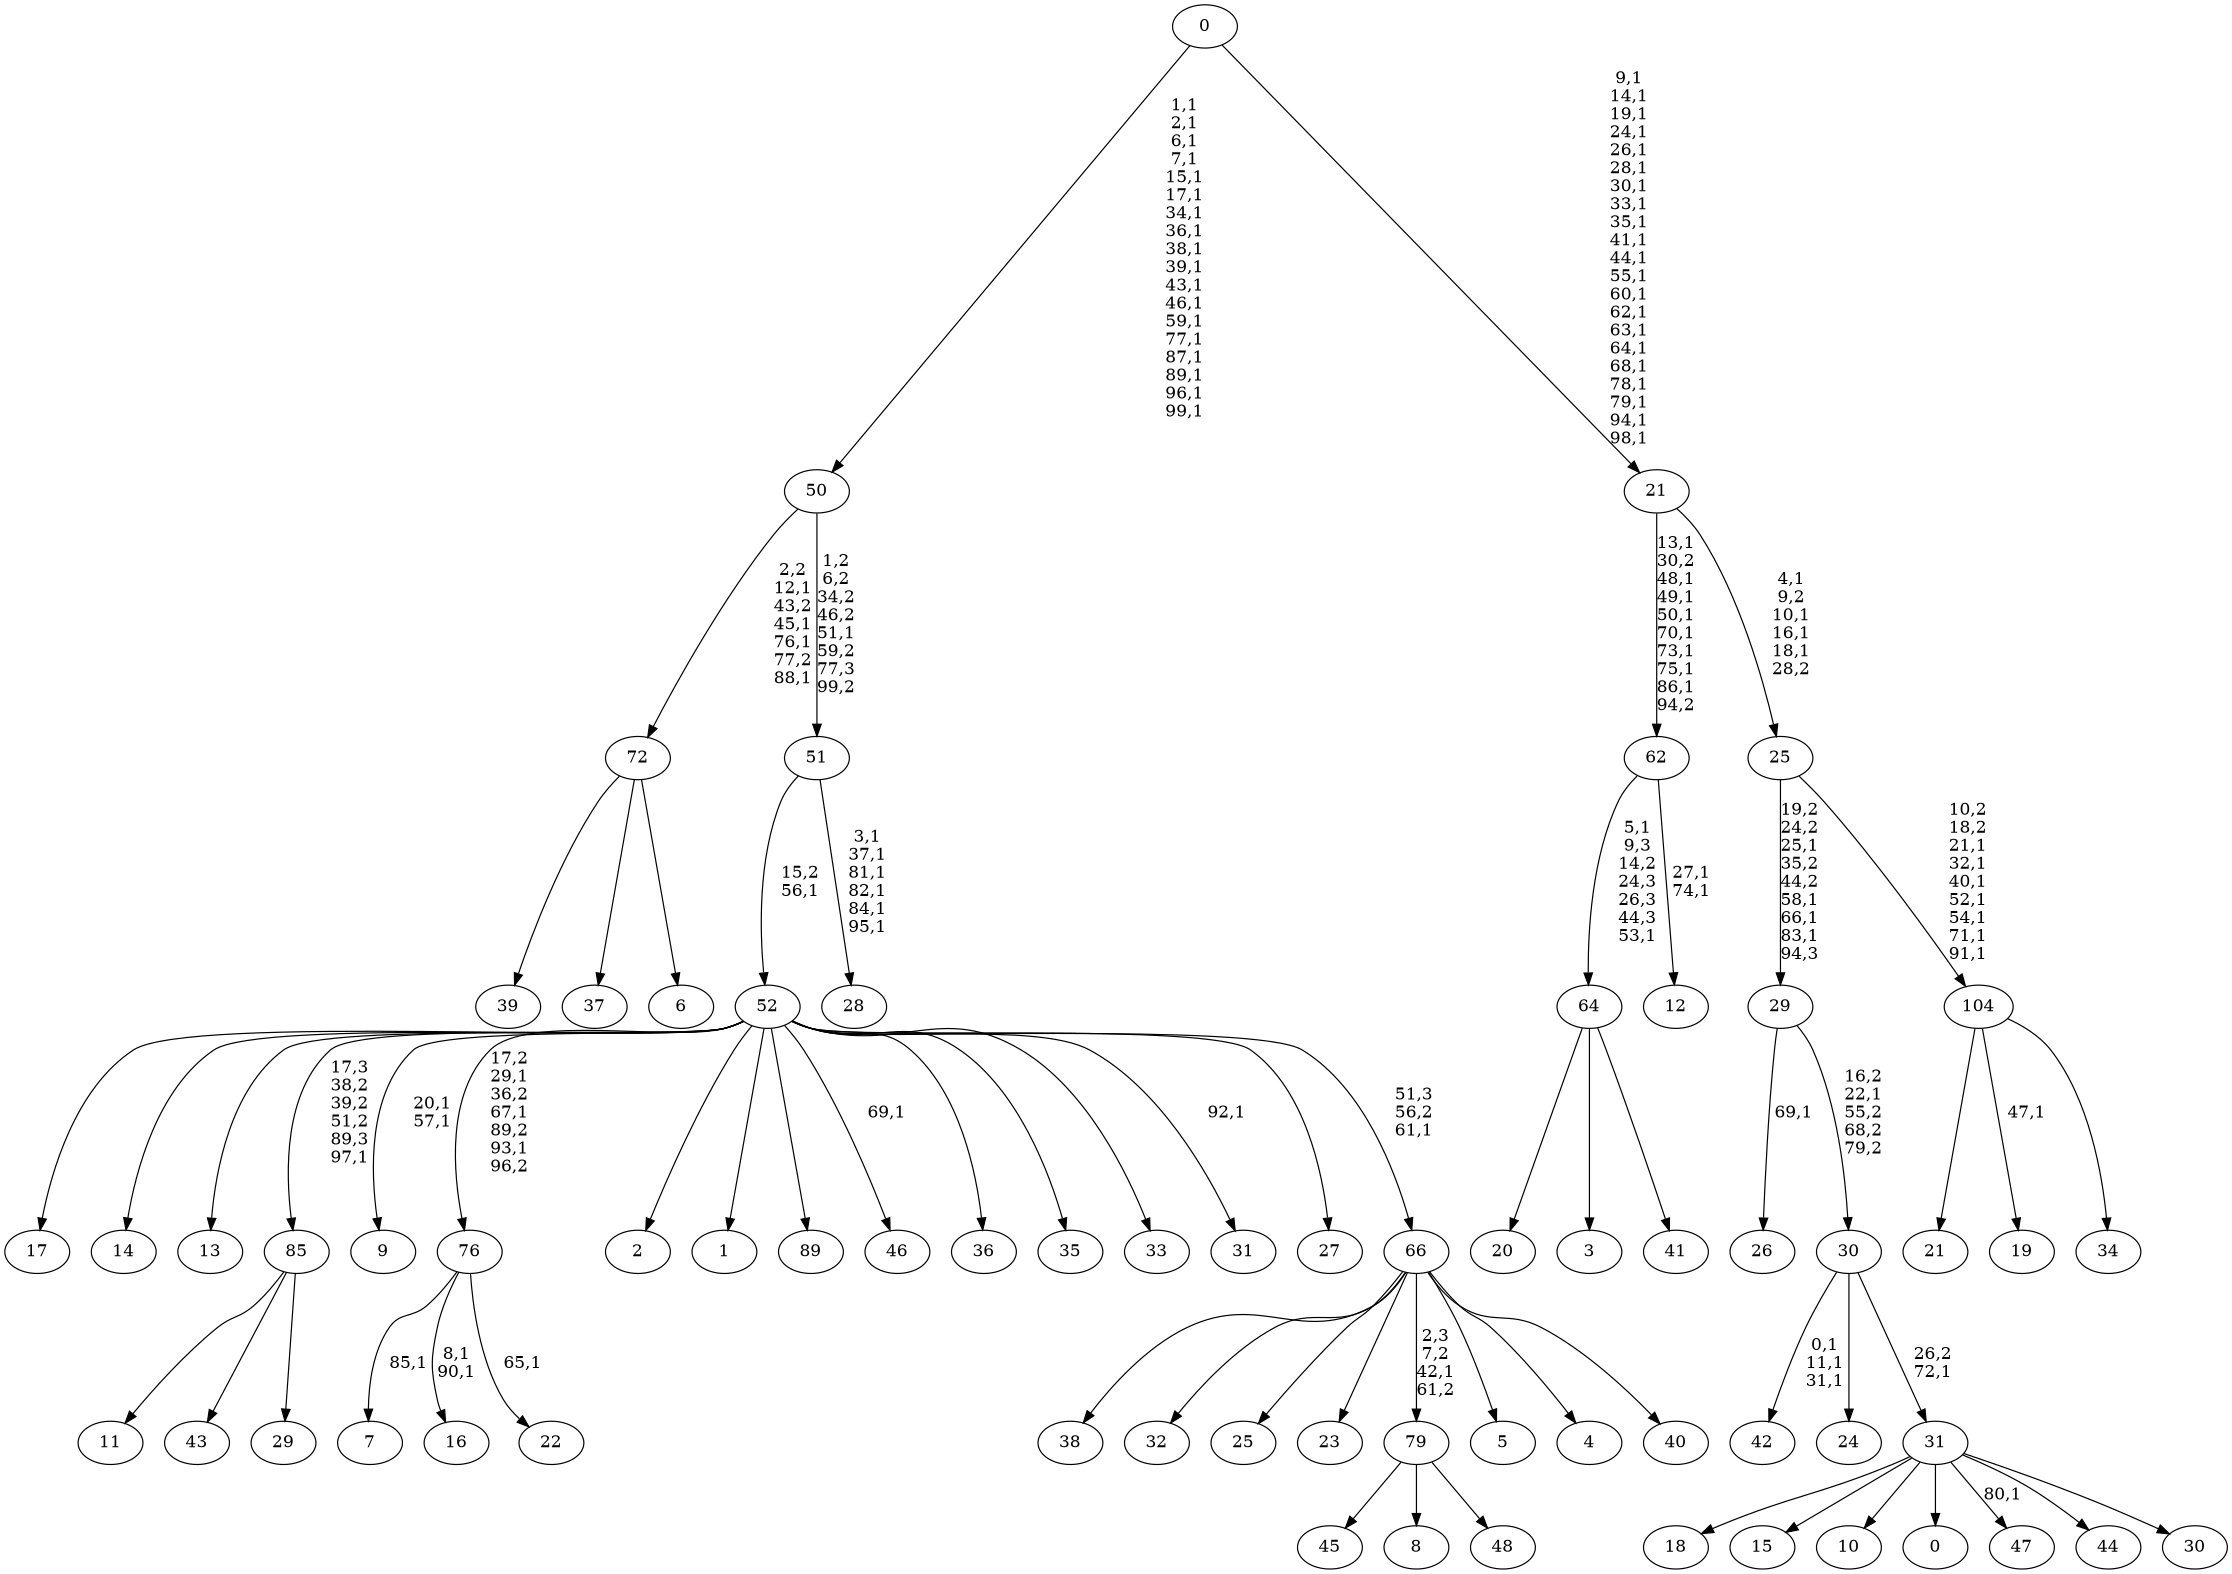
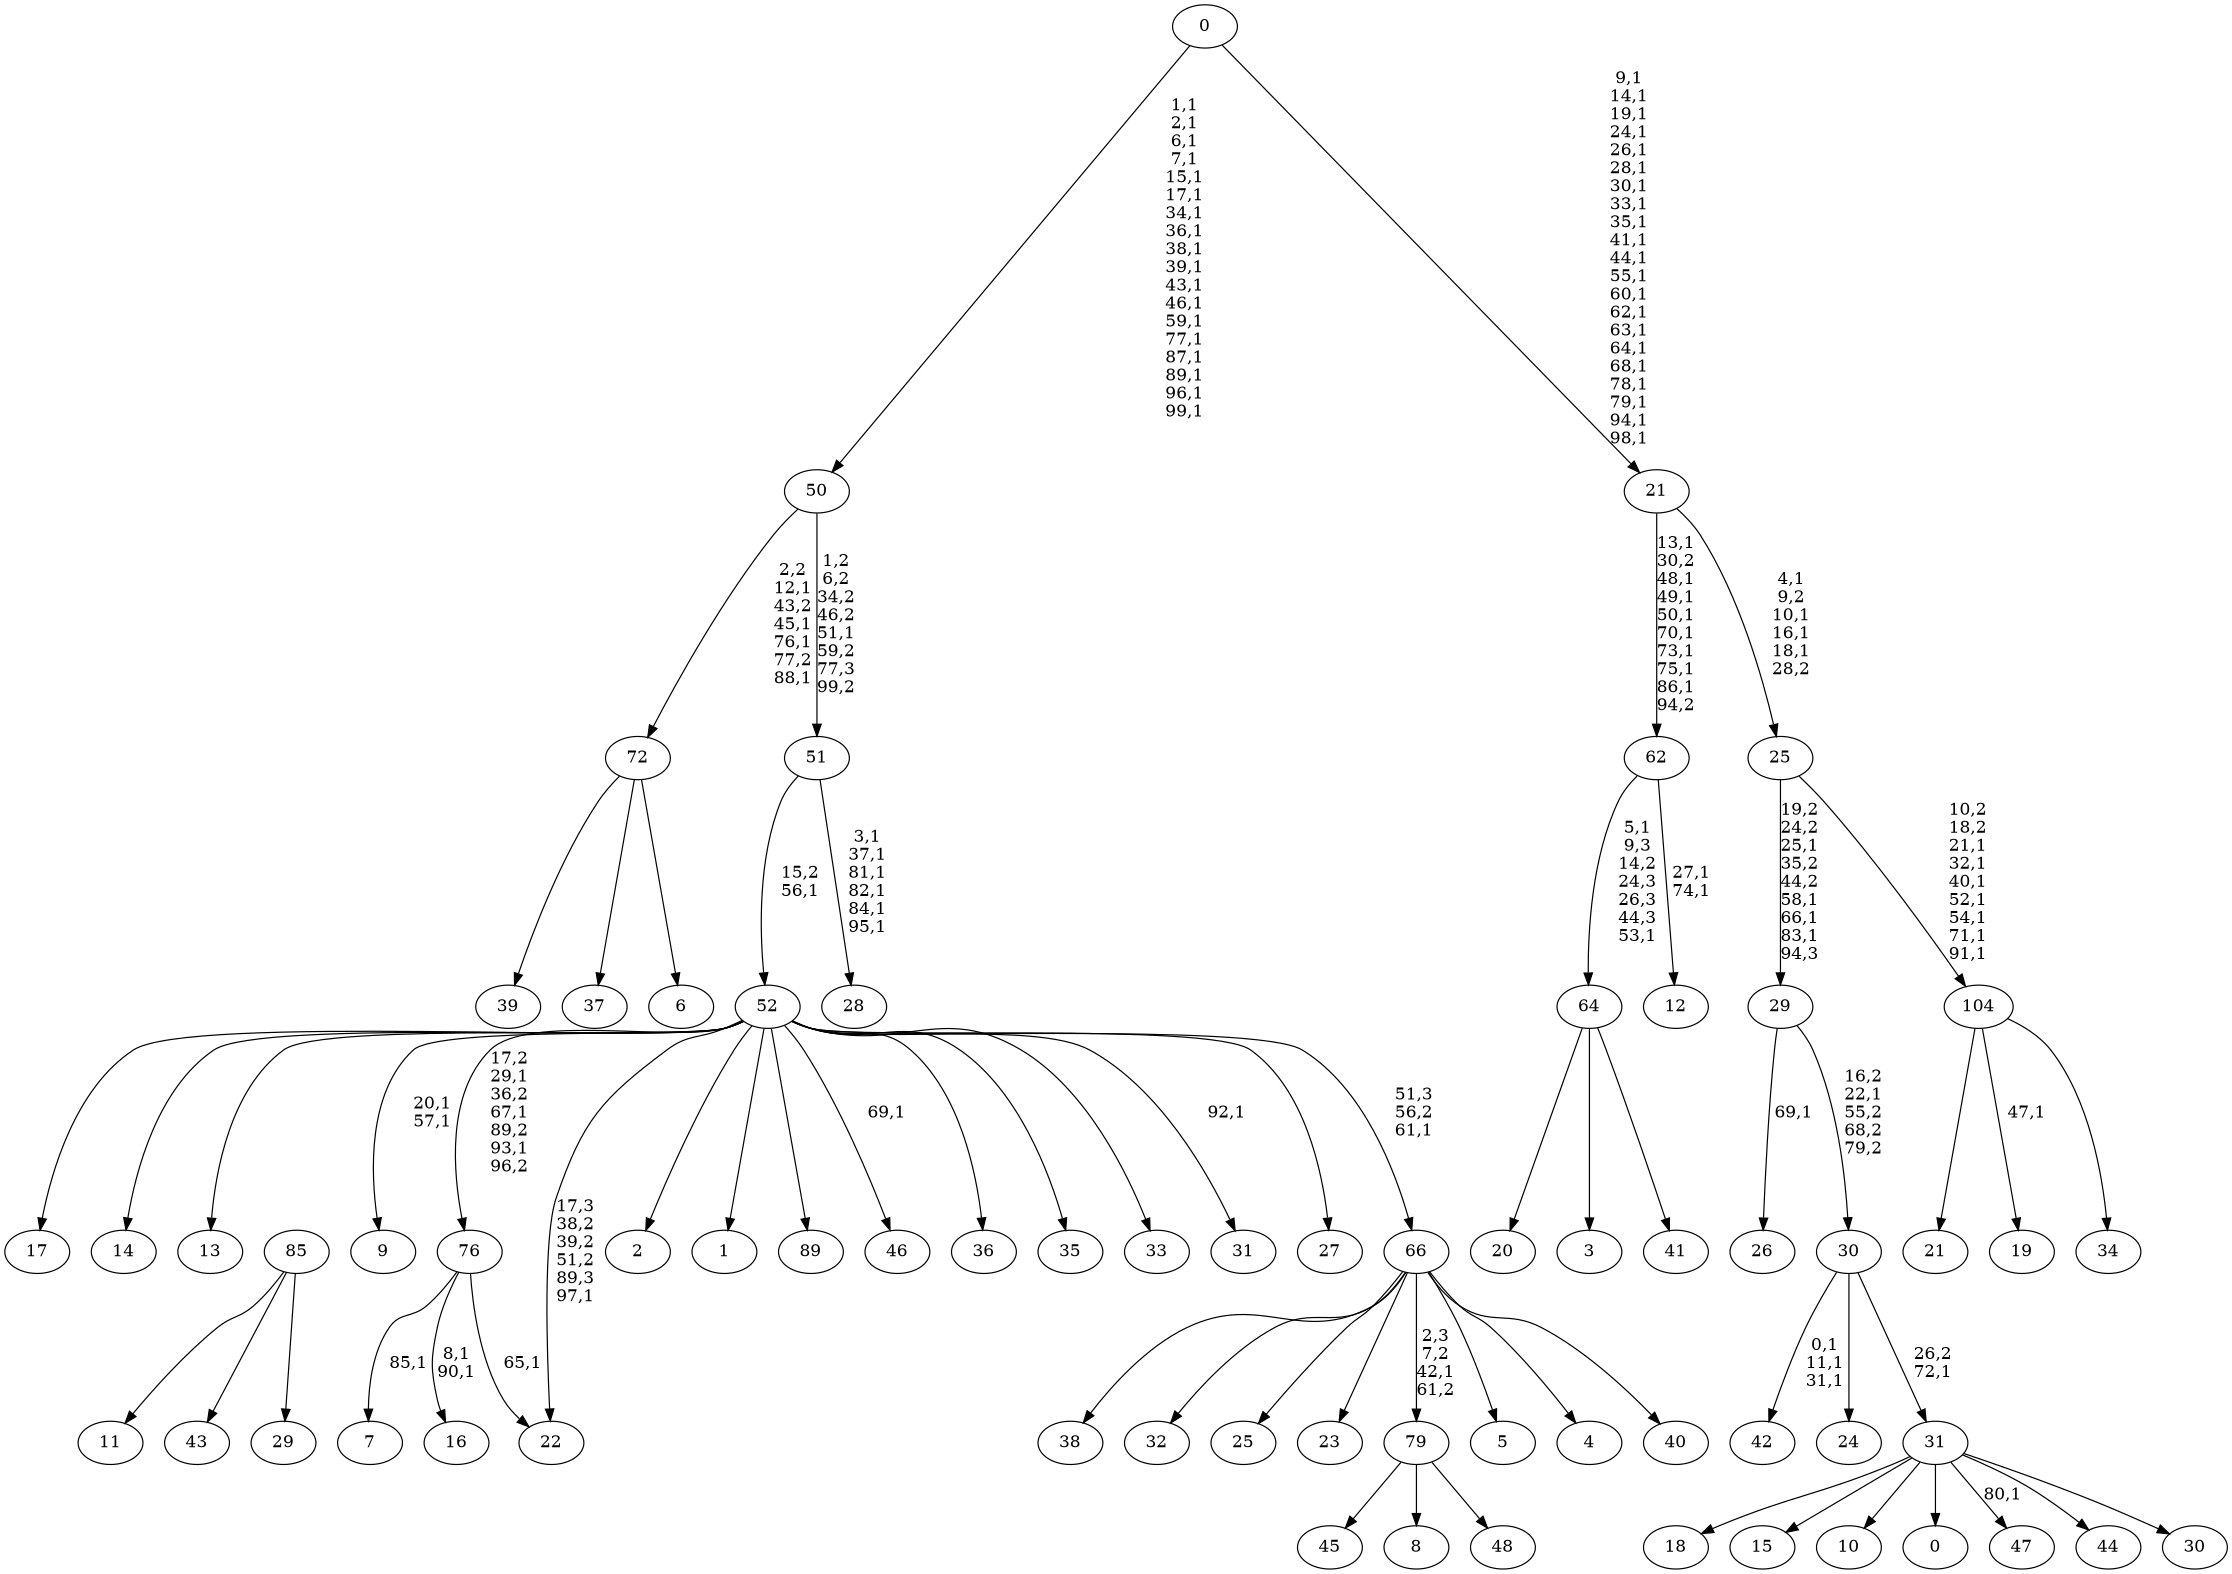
edge "52" -> "85": now "52" -> "22"
